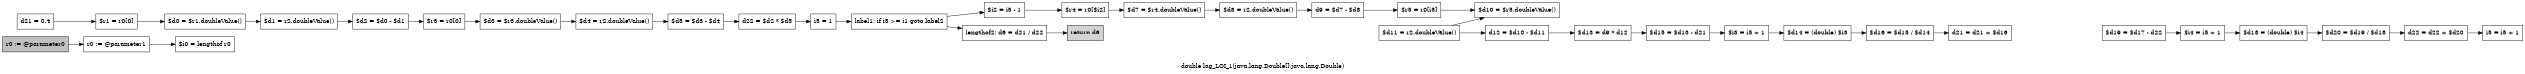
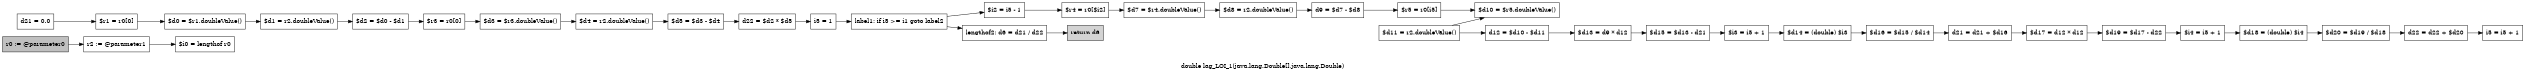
node "d21 = 0.4": label "d21 = 0.4" -> "d21 = 0.0"
node "$d17 = d12 * d12": added
node "r0 := @parameter1": label "r0 := @parameter1" -> "r2 := @parameter1"
